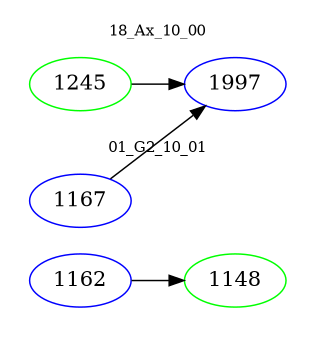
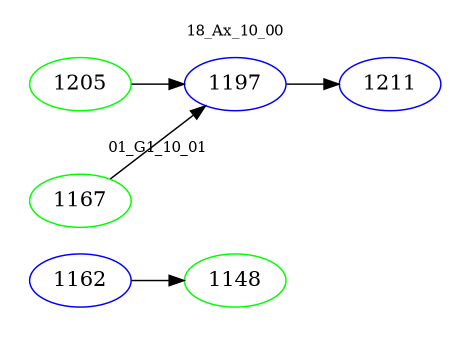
node "1245": label "1245" -> "1205"
node "1997": label "1997" -> "1197"
node "1211": added
cluster "01_G2_10_01": label "01_G2_10_01" -> "01_G1_10_01"
node "1167": color blue -> green
